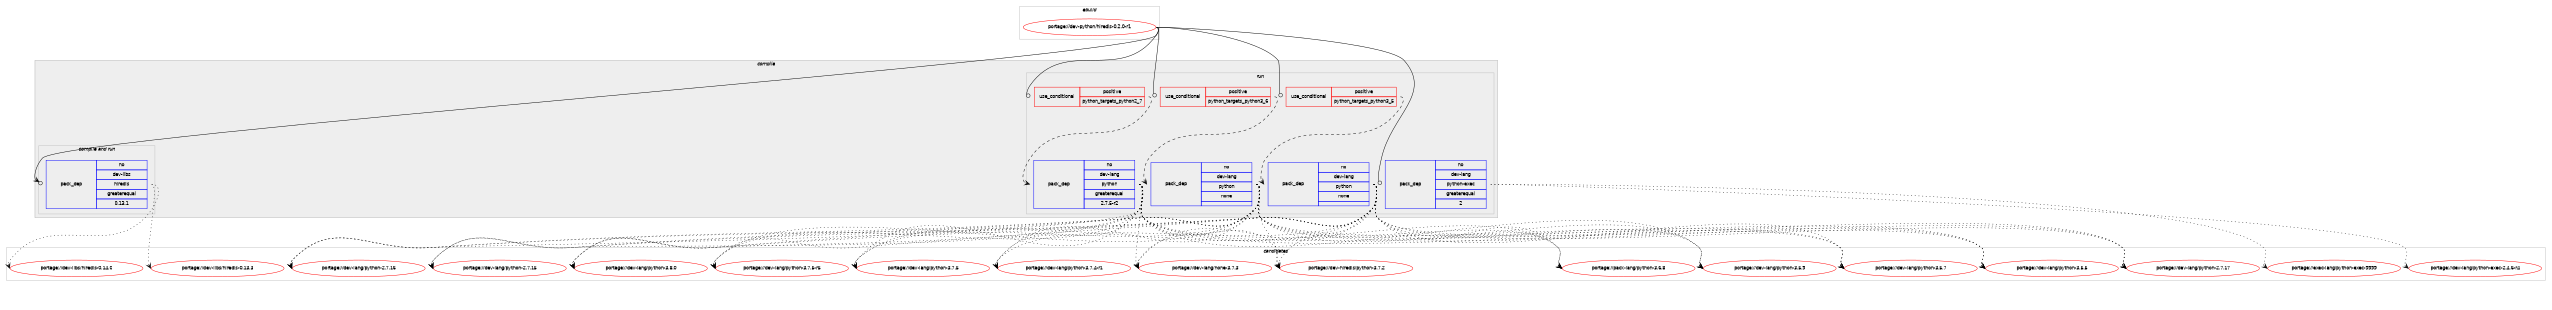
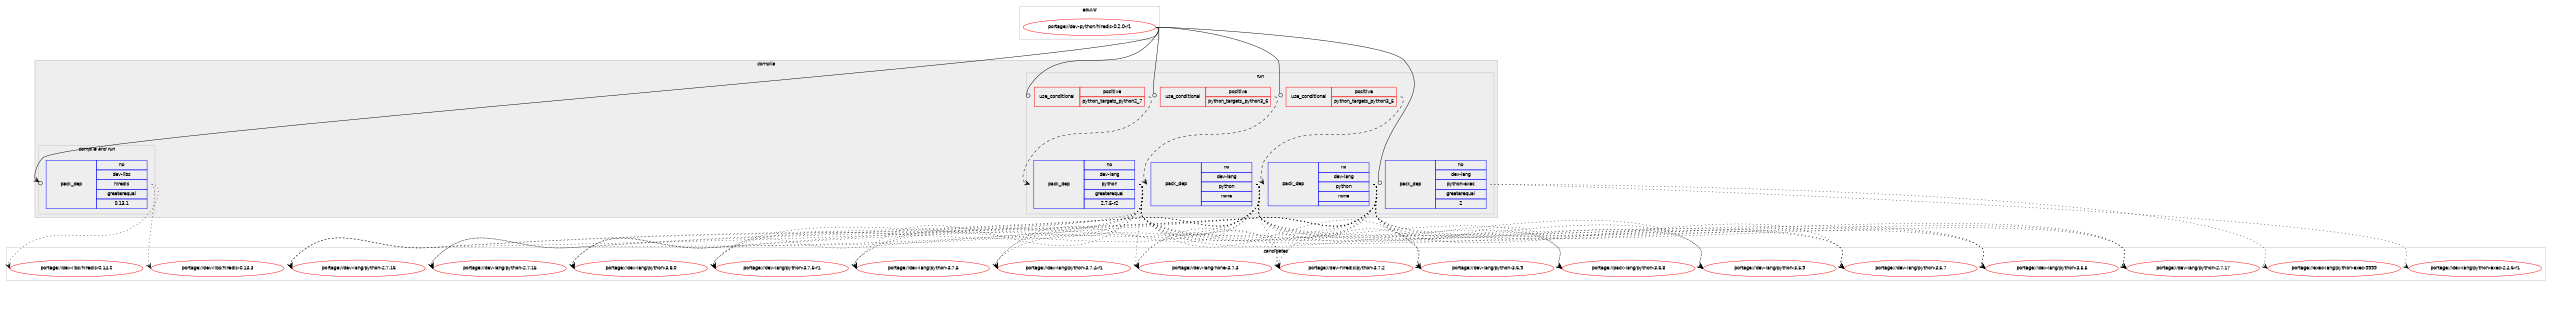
node "portage://dev-lang/python-3.7.5-r5": label "portage://dev-lang/python-3.7.5-r5" -> "portage://dev-lang/python-3.7.5-r1"
node "portage://dev-lang/python-3.6.9": added
node "portage://dev-lang/python-exec-2.4.6-r4": label "portage://dev-lang/python-exec-2.4.6-r4" -> "portage://dev-lang/python-exec-2.4.6-r1"
